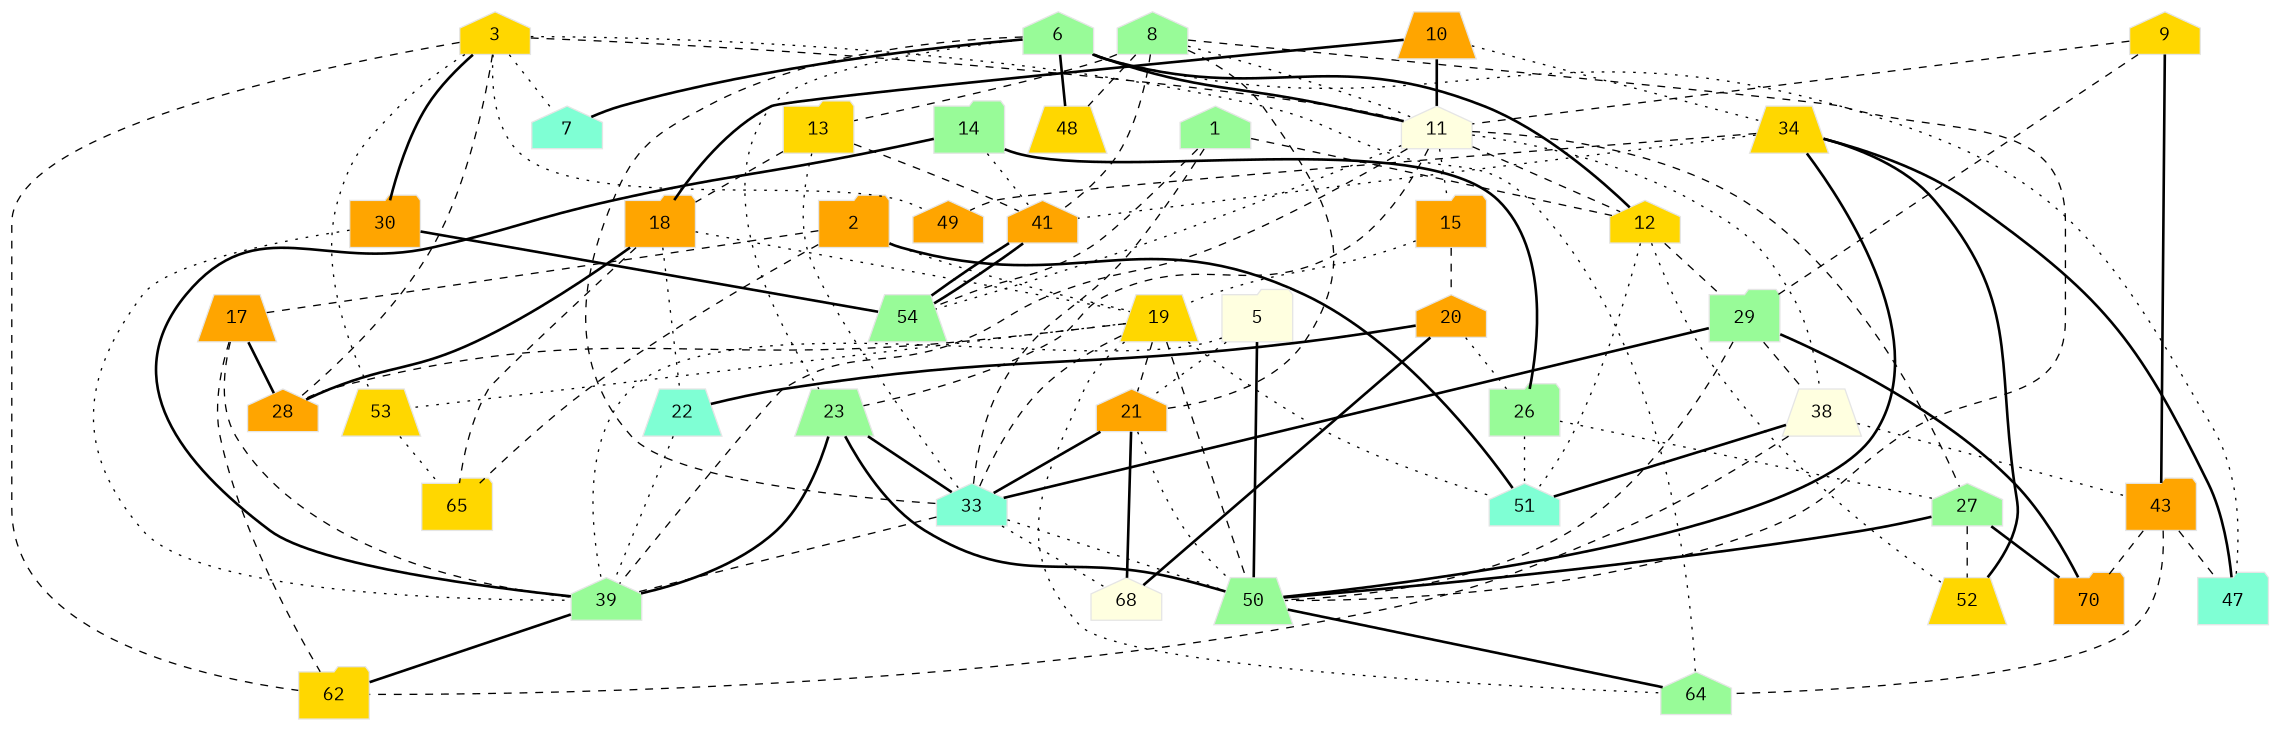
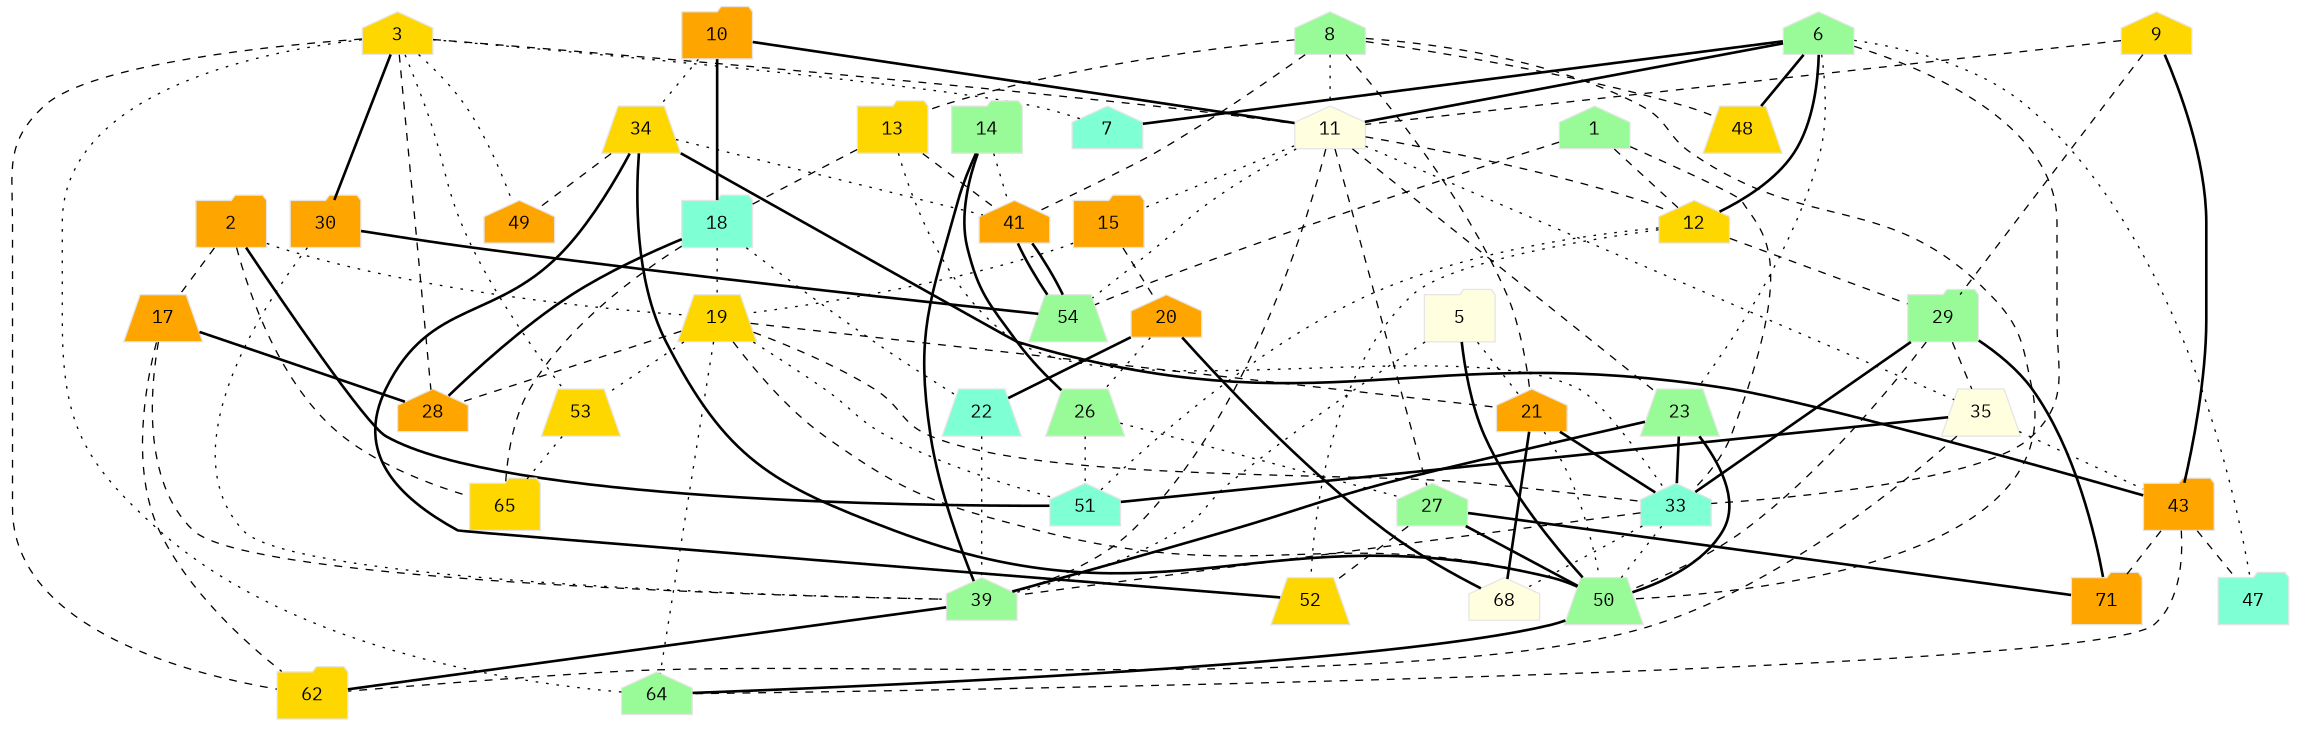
node "10": shape trapezium -> folder
node "18": fillcolor orange -> aquamarine
edge "34" -- "47": now "34" -- "43"
node "26": shape folder -> trapezium
node "38": label "38" -> "35"
node "70": label "70" -> "71"
